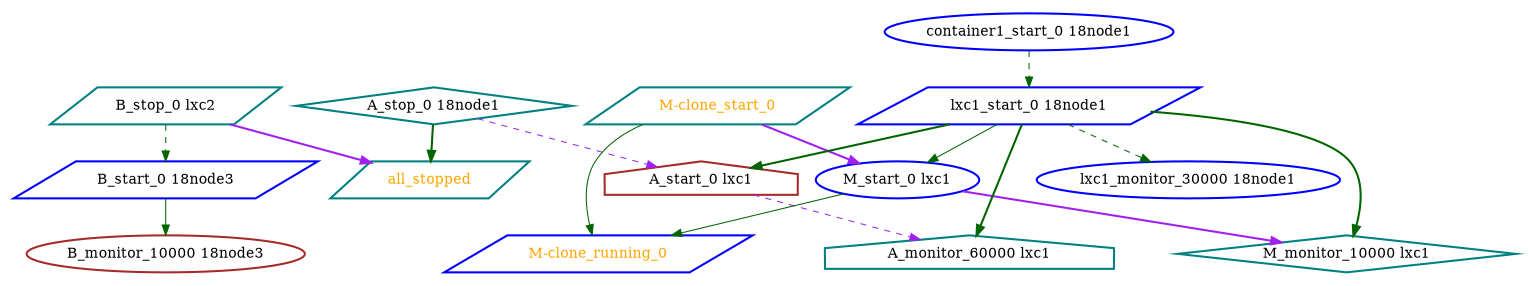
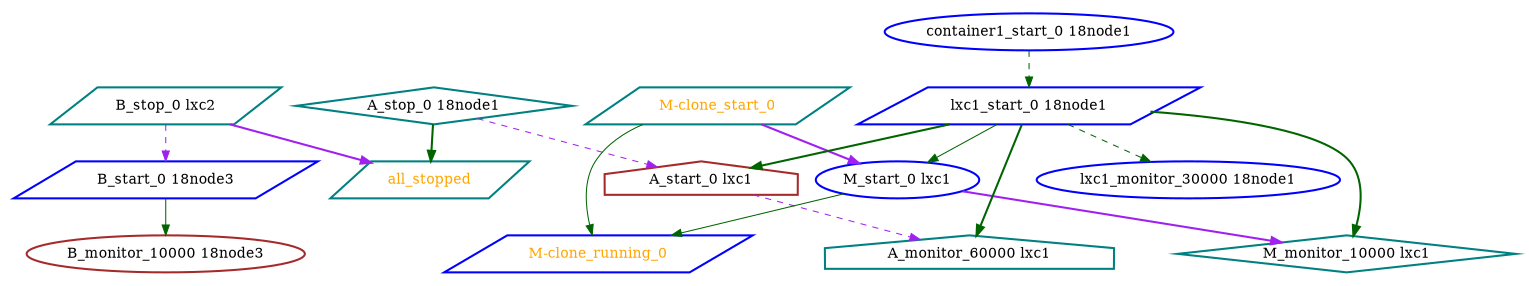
edge "B_stop_0 lxc2" -> "B_start_0 18node3": color darkgreen -> purple
